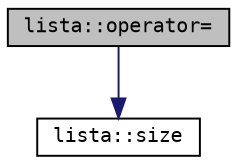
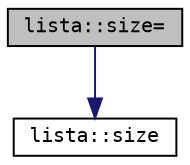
node "lista::operator=": label "lista::operator=" -> "lista::size="
